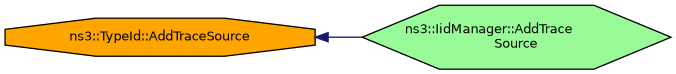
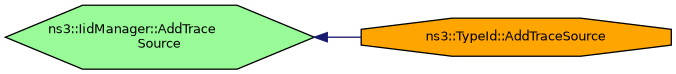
edge "ns3::IidManager::AddTrace Source" -> "ns3::TypeId::AddTraceSource": reversed
